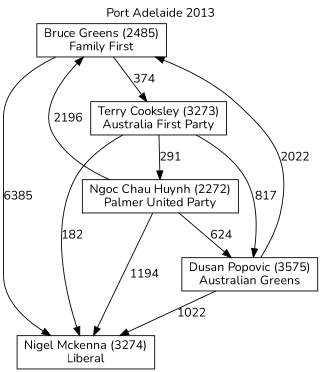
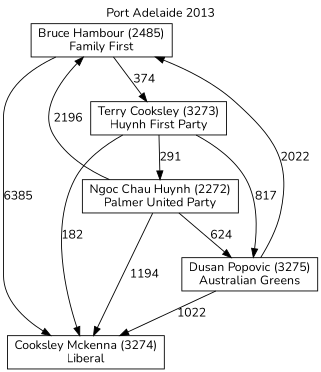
node "Bruce Greens (2485) Family First": label "Bruce Greens (2485) Family First" -> "Bruce Hambour (2485) Family First"
node "Terry Cooksley (3273) Australia First Party": label "Terry Cooksley (3273) Australia First Party" -> "Terry Cooksley (3273) Huynh First Party"
node "Dusan Popovic (3575) Australian Greens": label "Dusan Popovic (3575) Australian Greens" -> "Dusan Popovic (3275) Australian Greens"
node "Nigel Mckenna (3274) Liberal": label "Nigel Mckenna (3274) Liberal" -> "Cooksley Mckenna (3274) Liberal"
